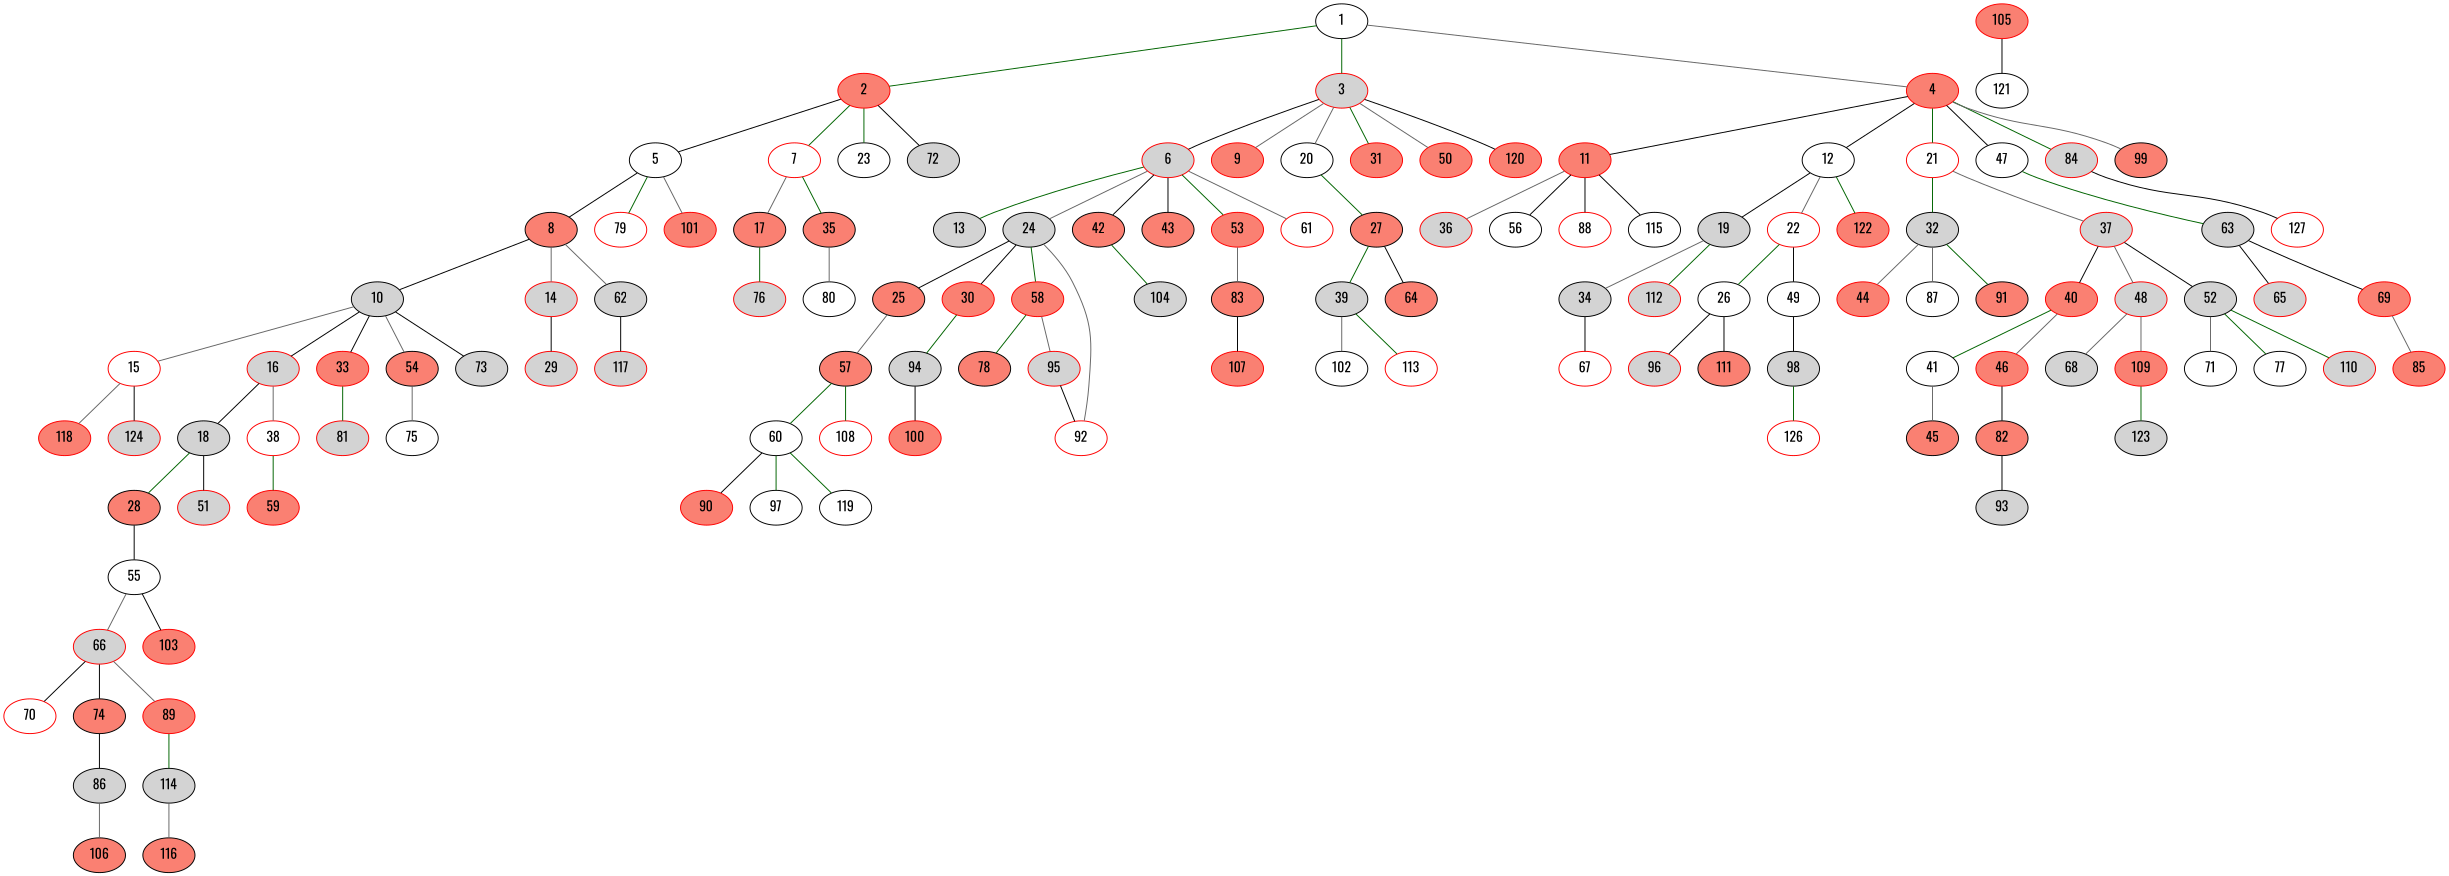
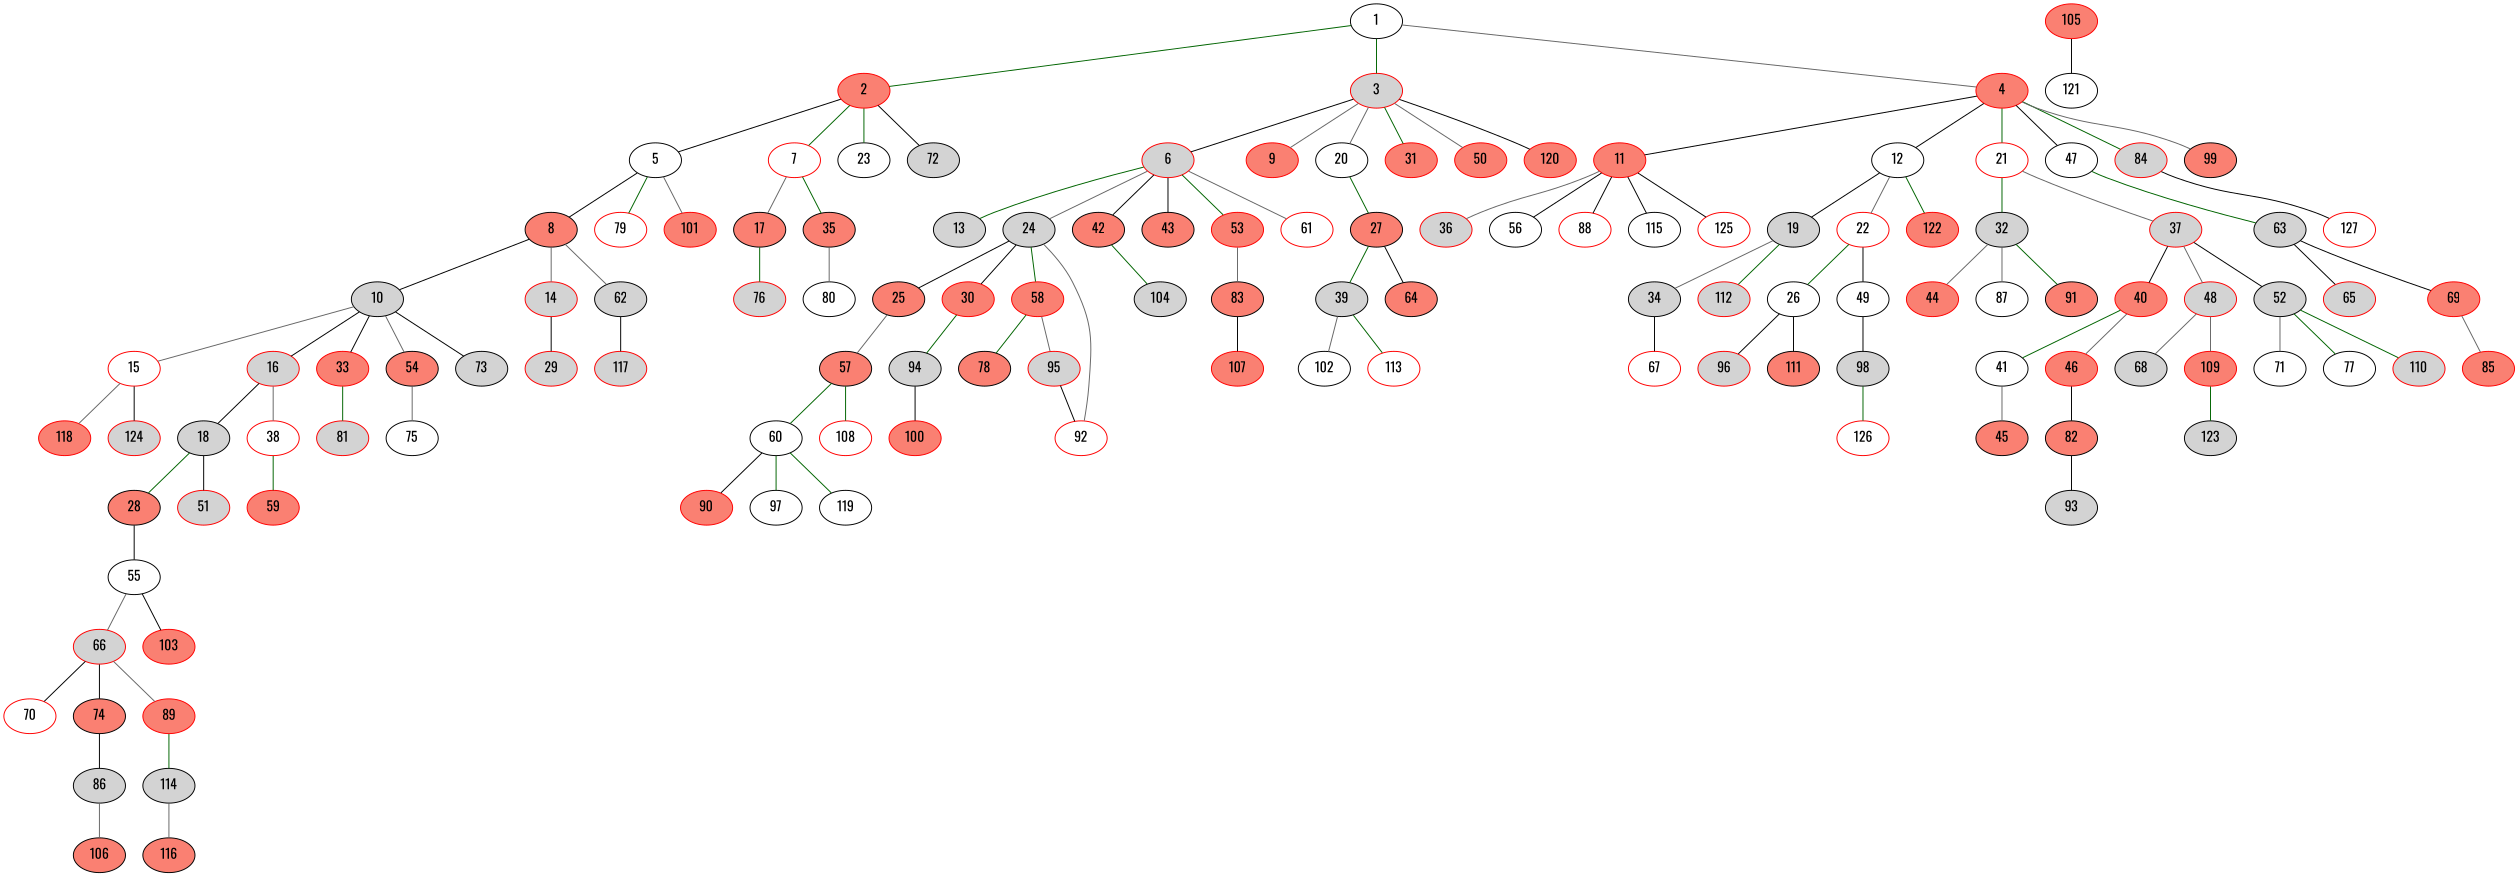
node "125": added
